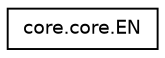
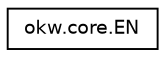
node "core.core.EN": label "core.core.EN" -> "okw.core.EN"
